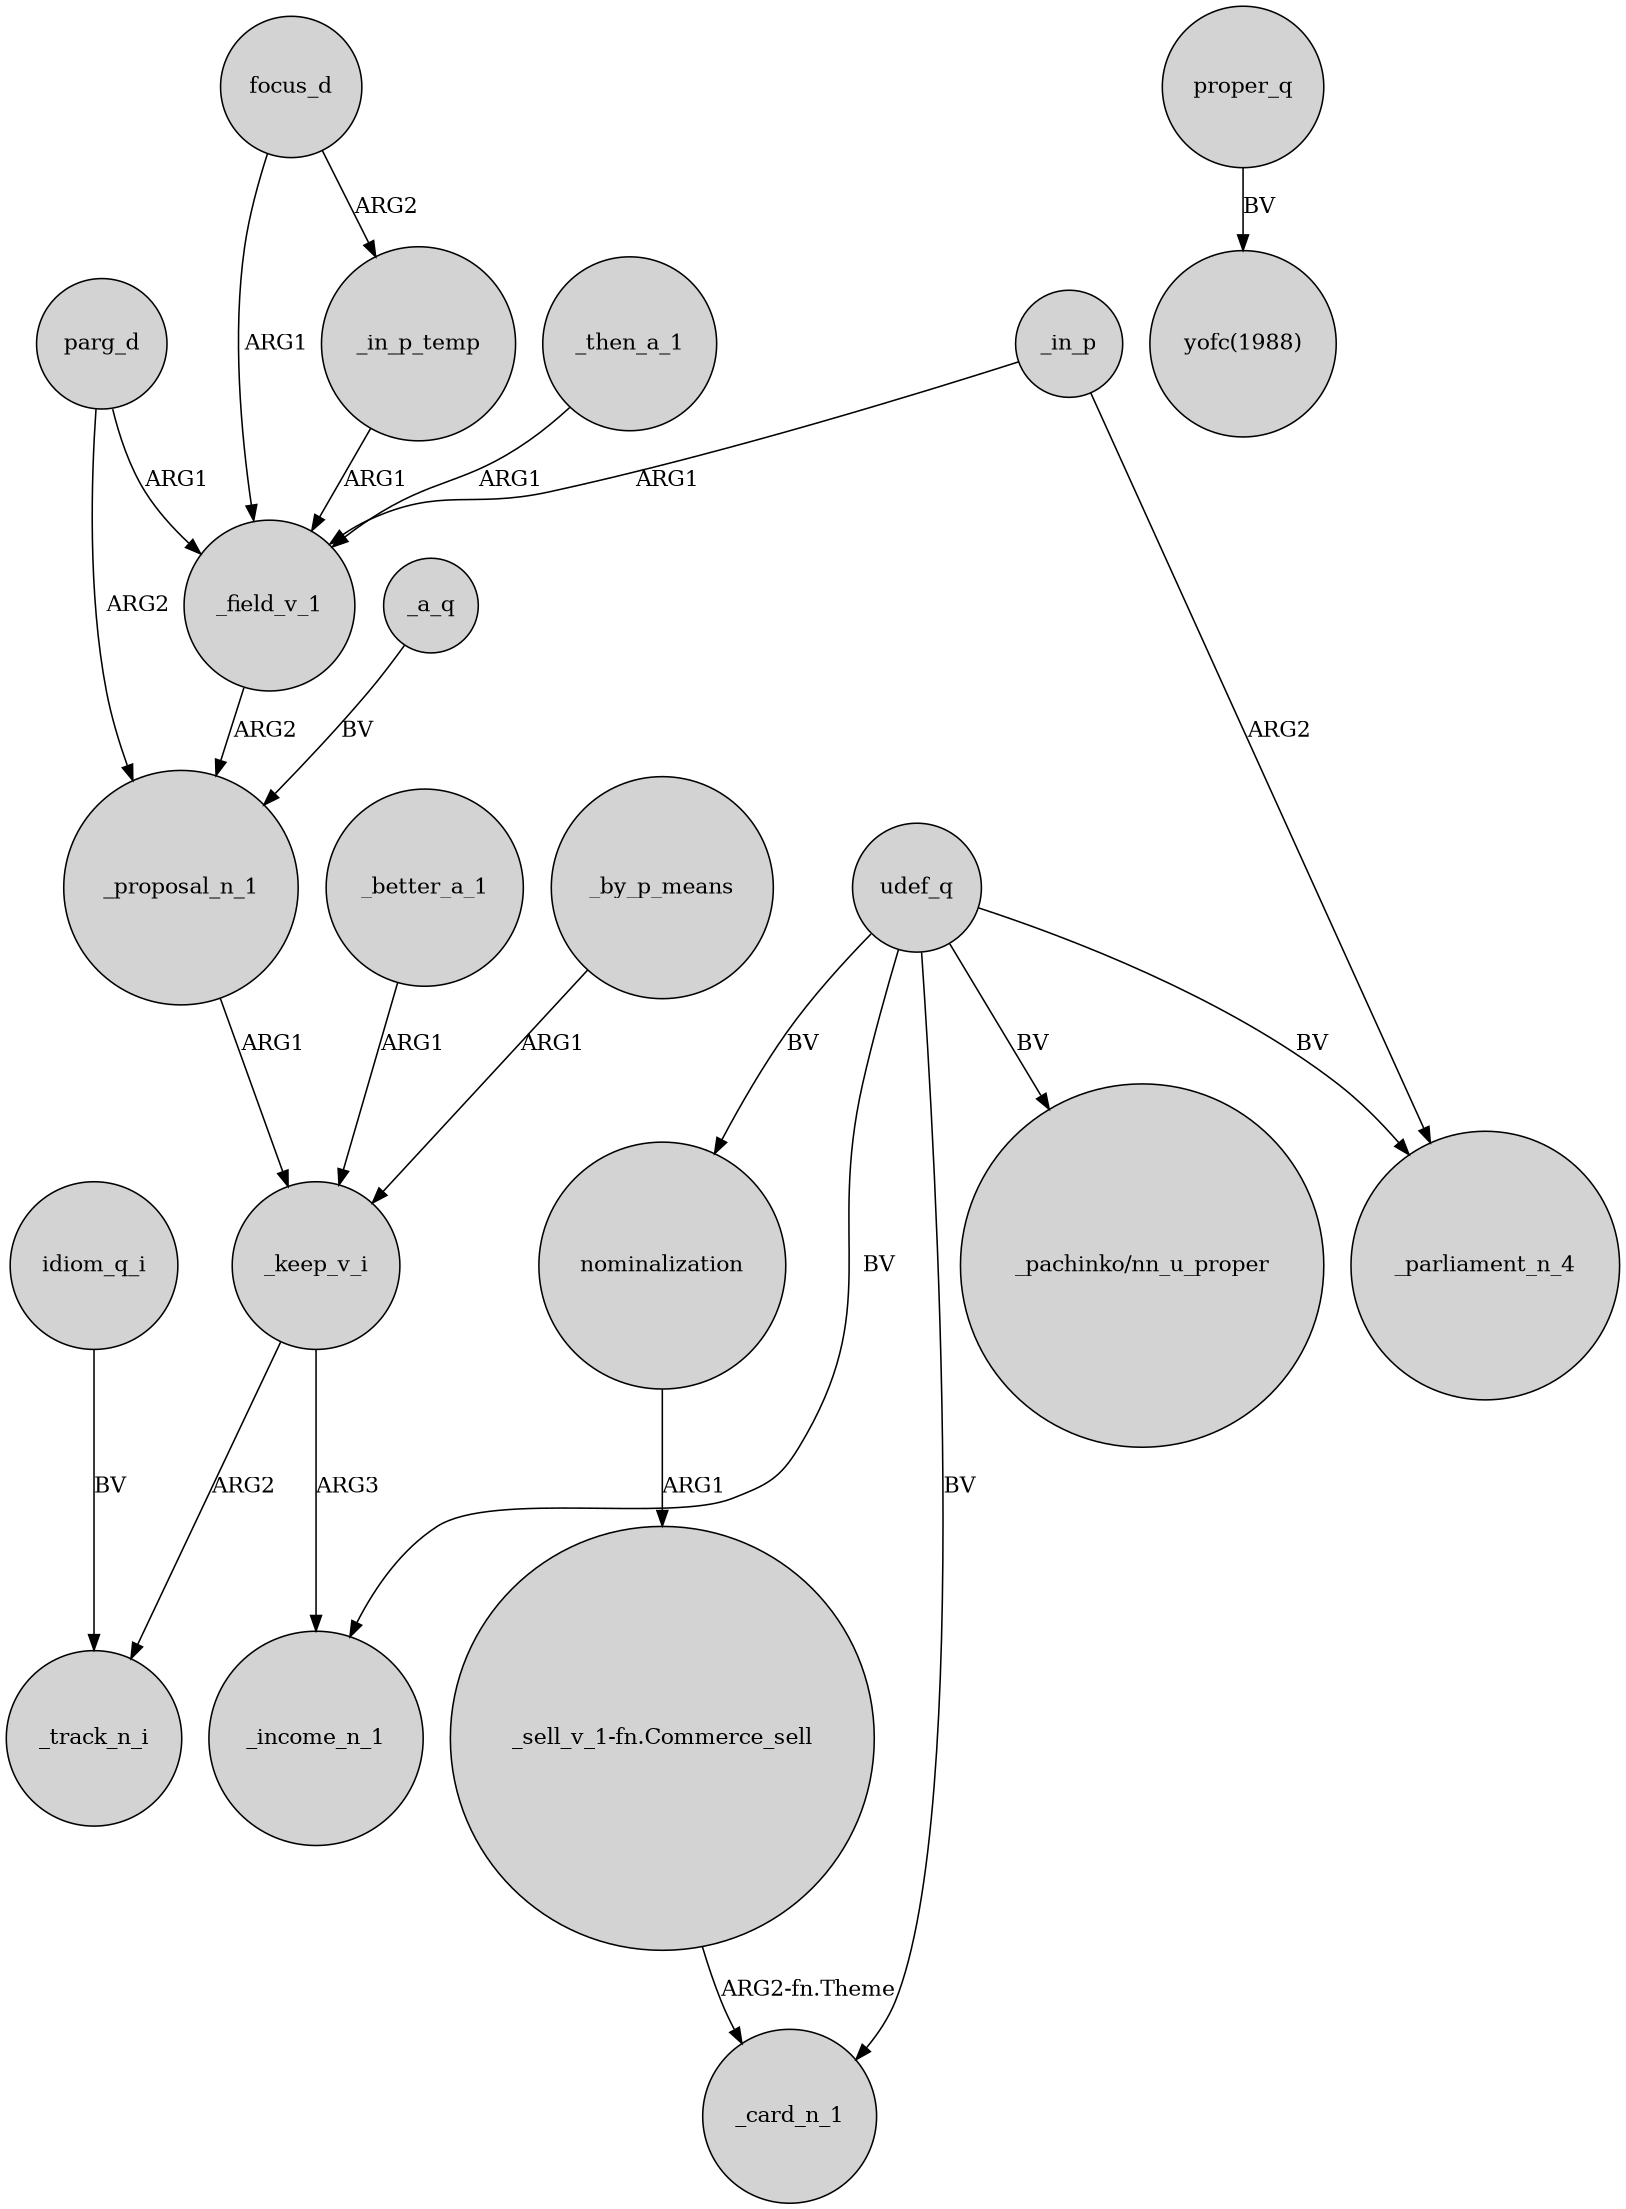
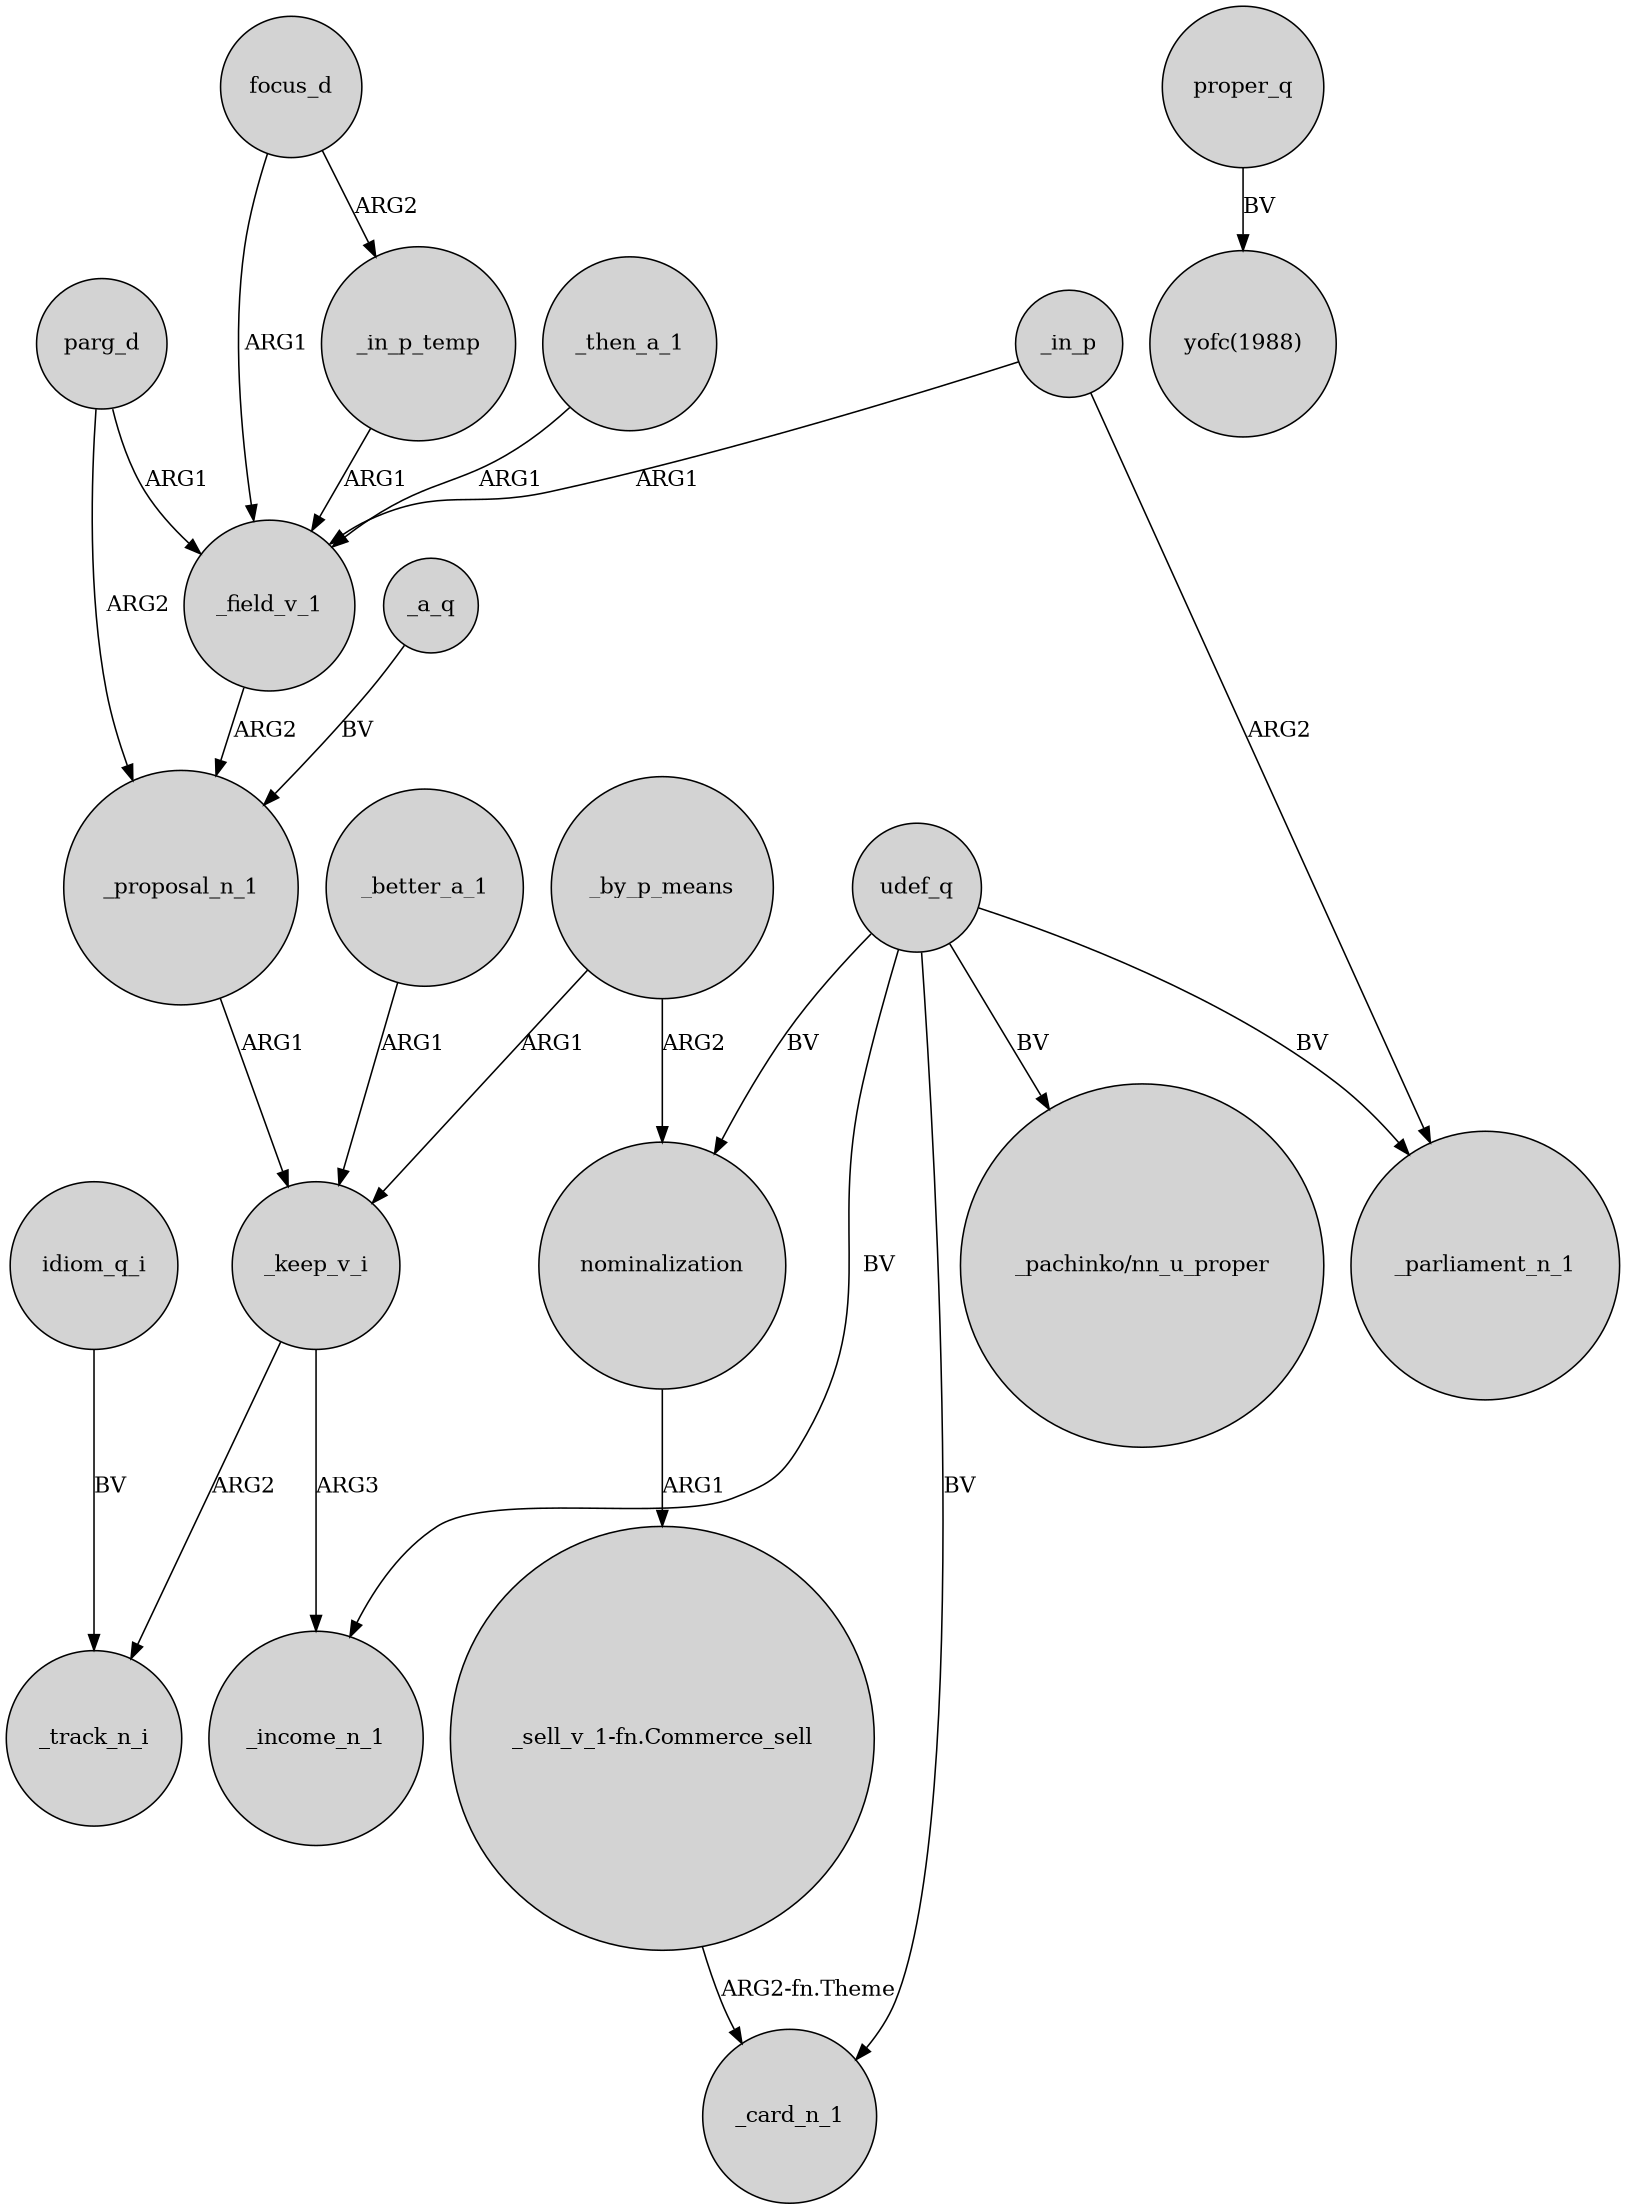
edge "_by_p_means" -> "nominalization": added, label "ARG2"
node "_parliament_n_4": label "_parliament_n_4" -> "_parliament_n_1"
